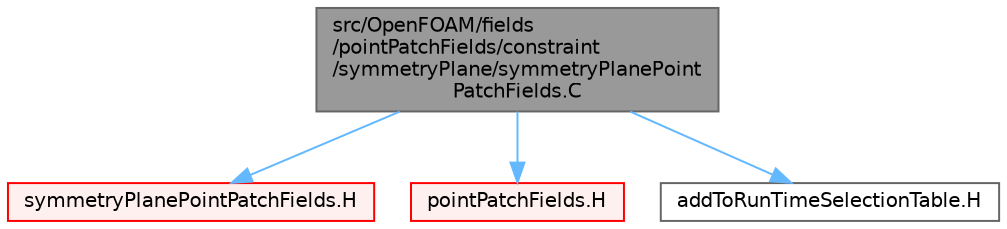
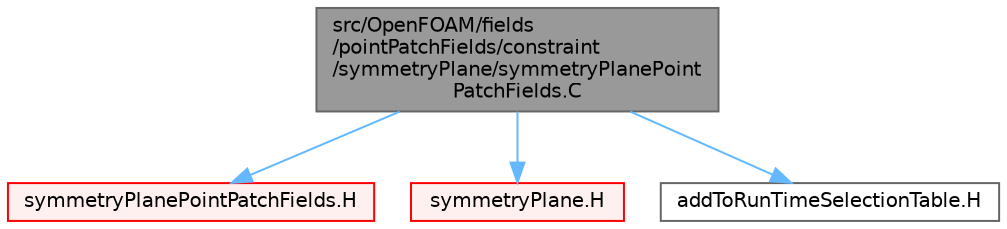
node "pointPatchFields.H": label "pointPatchFields.H" -> "symmetryPlane.H"
